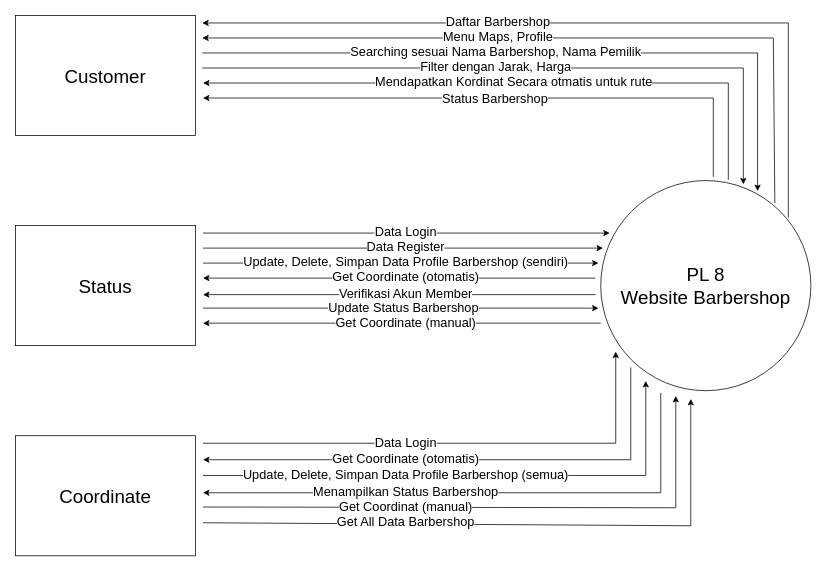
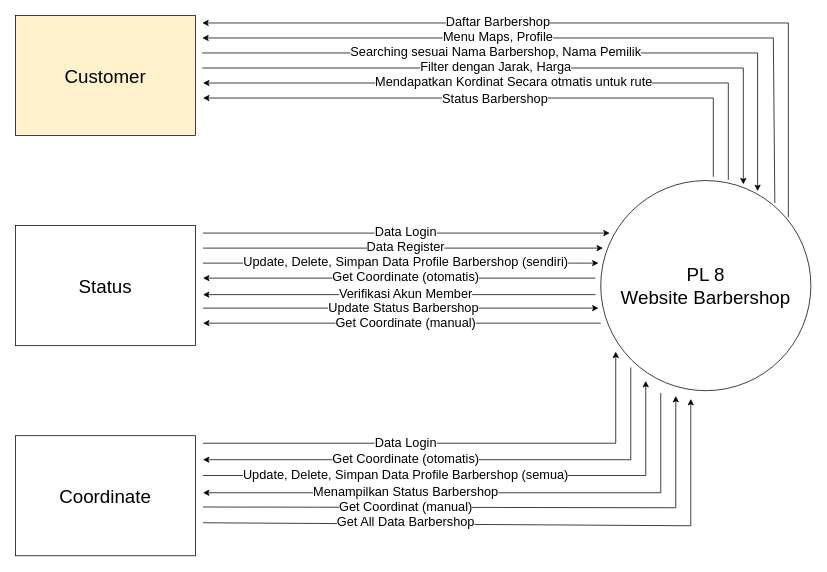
node "Customer": fillcolor #ffffff -> #fff2cc
